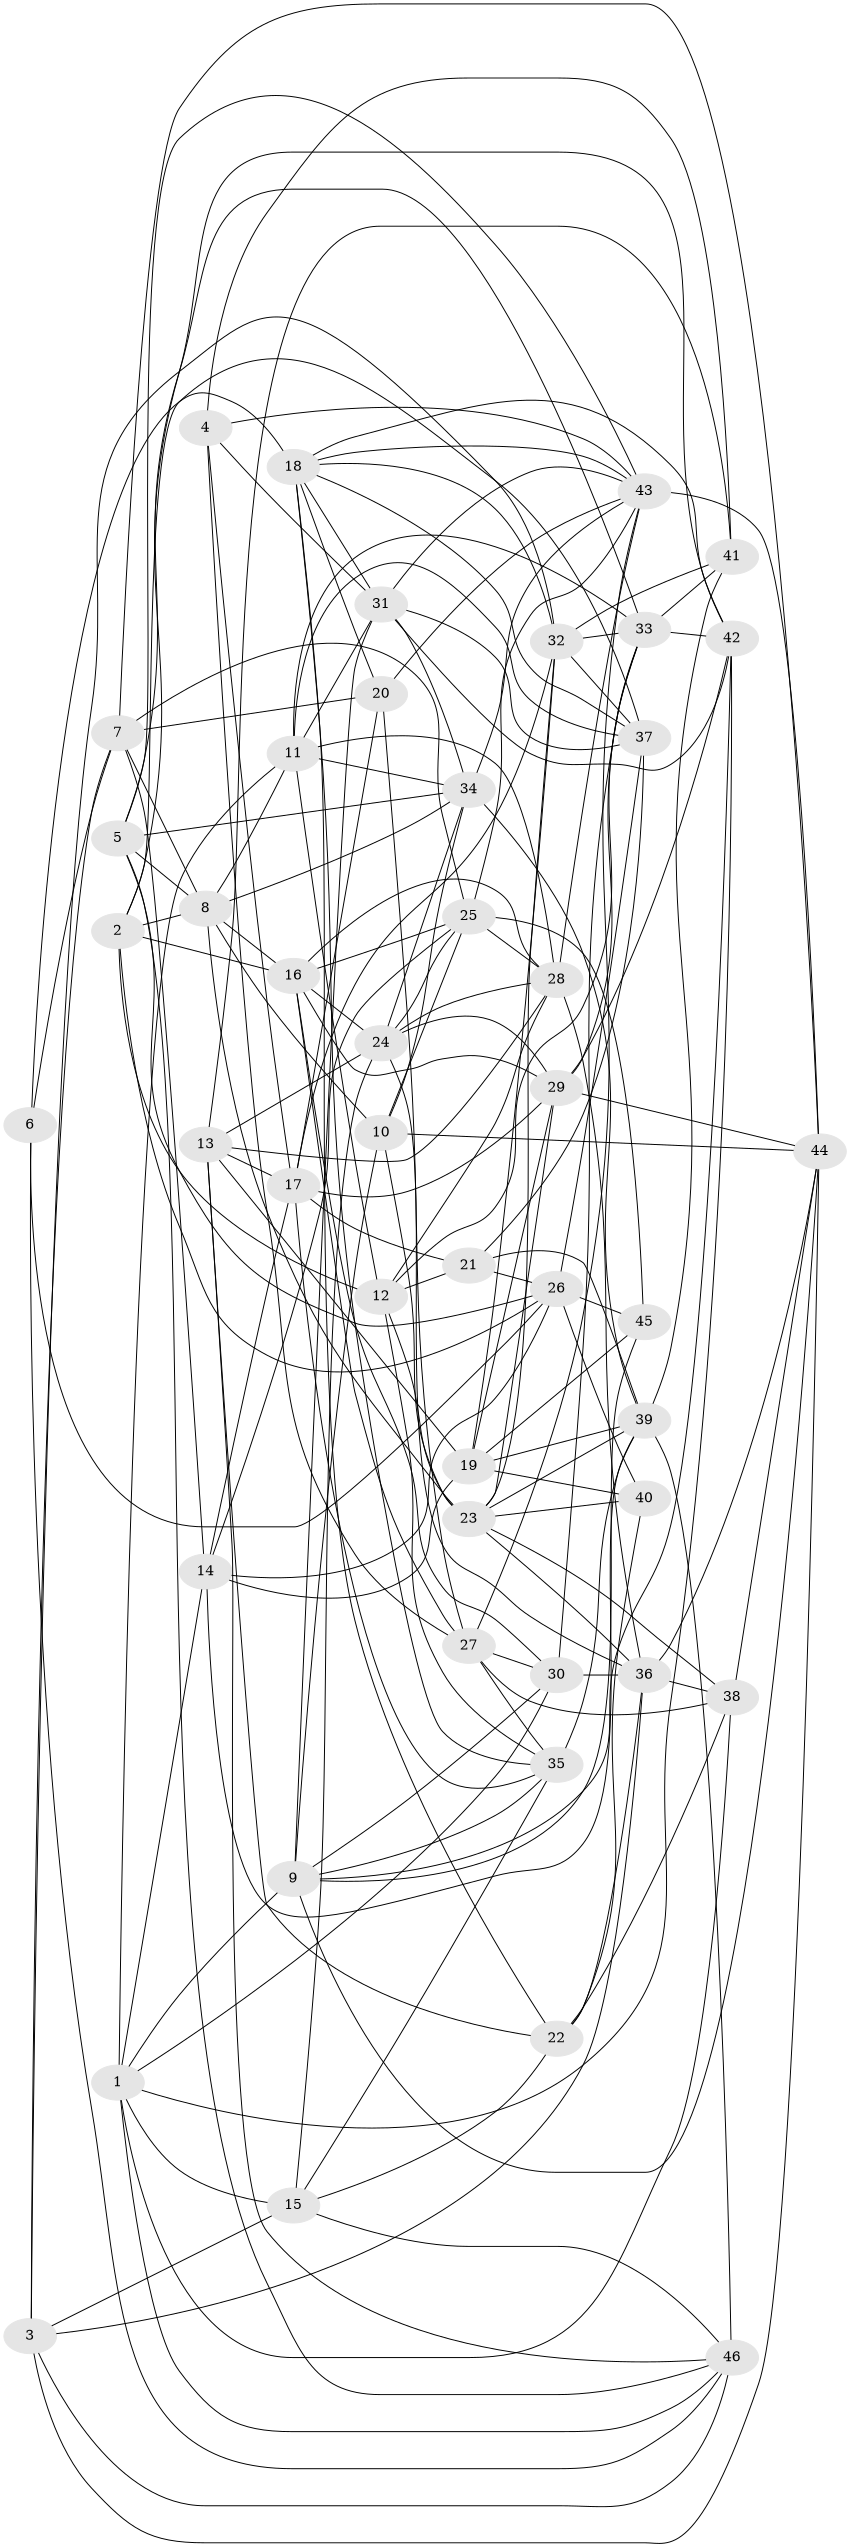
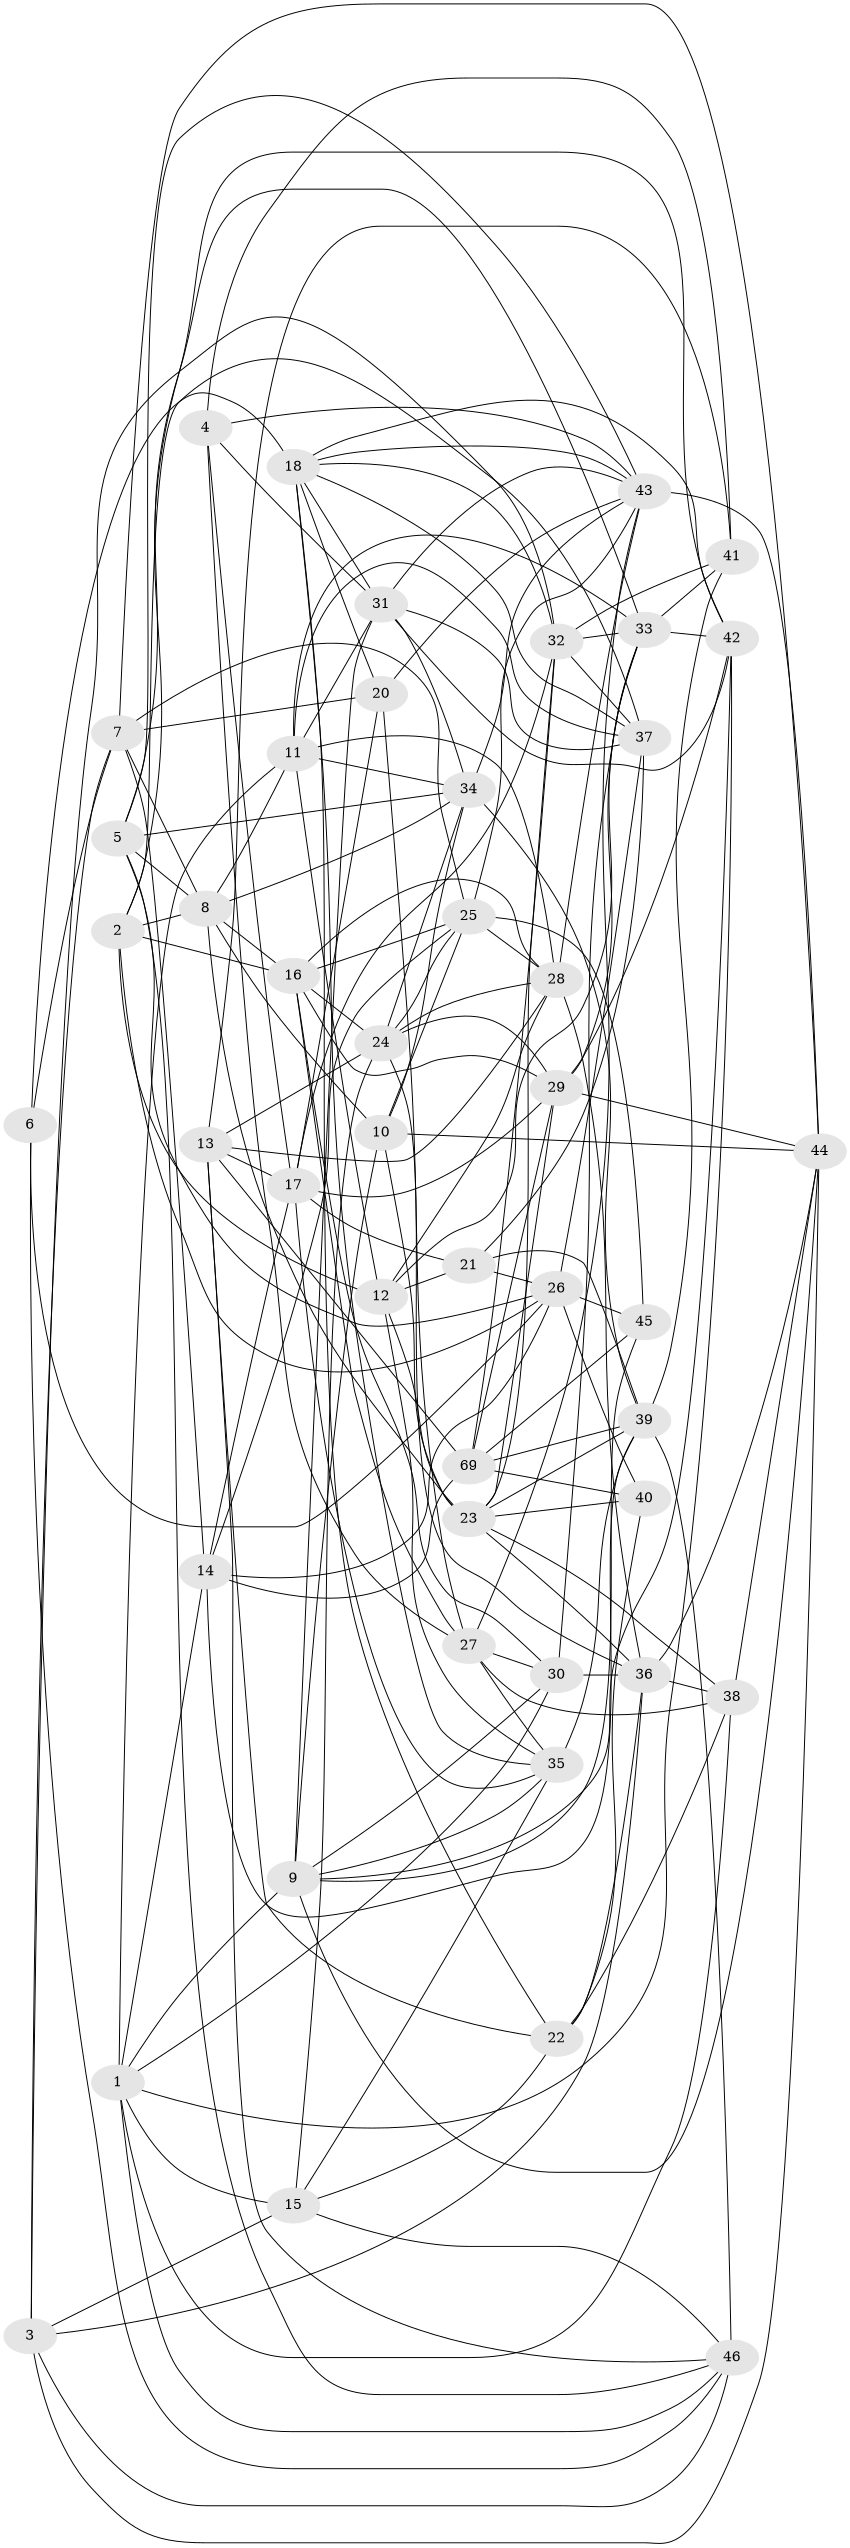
node "19": label "19" -> "69"
